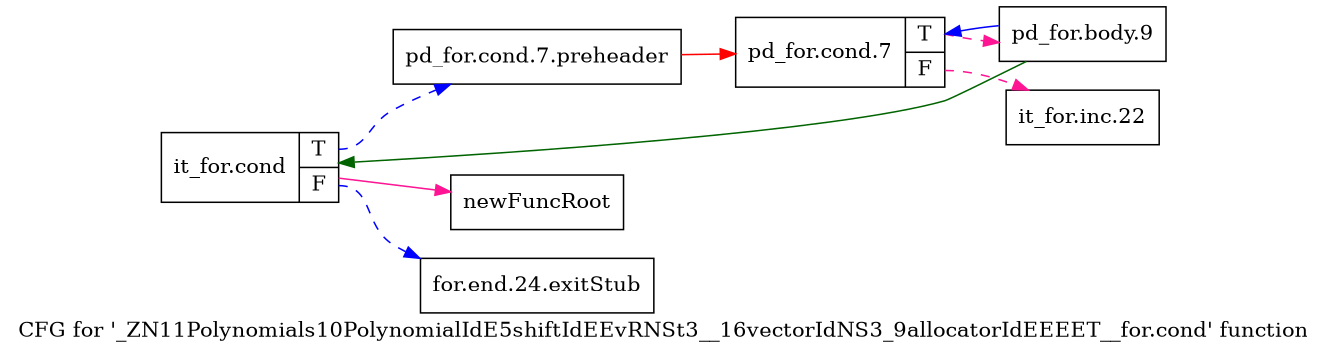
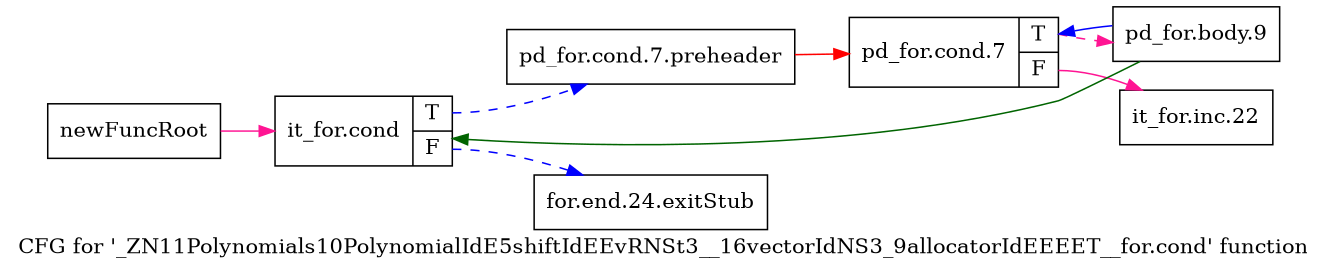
edge "pd_for.cond.7" -> "it_for.inc.22": style dashed -> solid
edge "it_for.cond" -> "newFuncRoot": reversed
